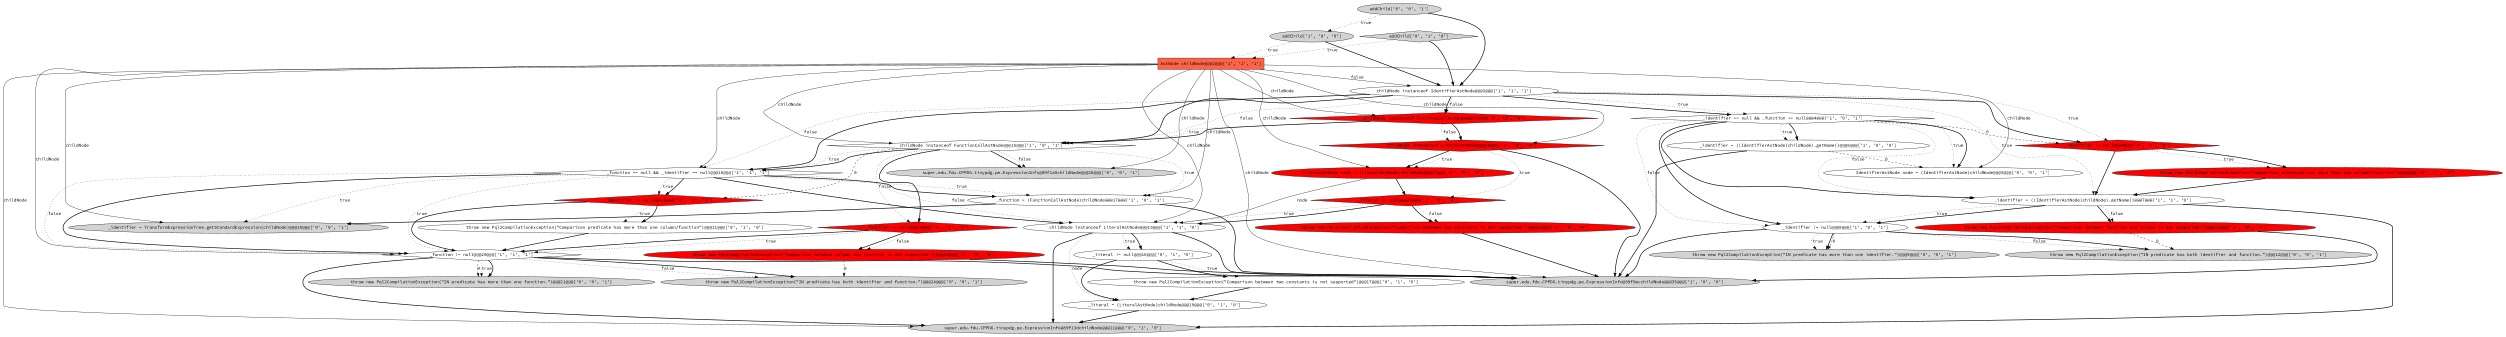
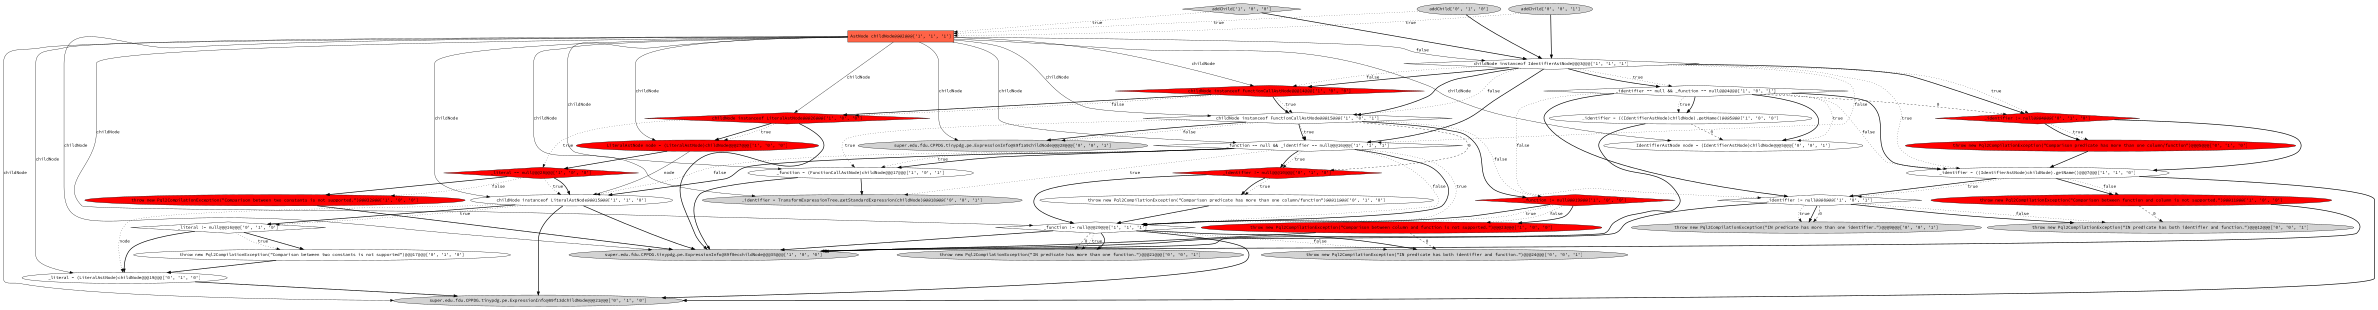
edge "addChild['0', '0', '1']" -> "addChild['1', '0', '0']": now "addChild['0', '0', '1']" -> "AstNode childNode@@@2@@@['1', '1', '1']"
node "addChild['1', '0', '0']": shape ellipse -> diamond
node "addChild['0', '1', '0']": shape diamond -> ellipse
edge "AstNode childNode@@@2@@@['1', '1', '1']" -> "_literal = (LiteralAstNode)childNode@@@19@@@['0', '1', '0']": added, label "childNode"
node "childNode instanceof IdentifierAstNode@@@3@@@['1', '1', '1']": shape ellipse -> diamond
node "_identifier != null@@@8@@@['1', '0', '1']": shape ellipse -> diamond
node "_literal != null@@@16@@@['0', '1', '0']": shape ellipse -> diamond
